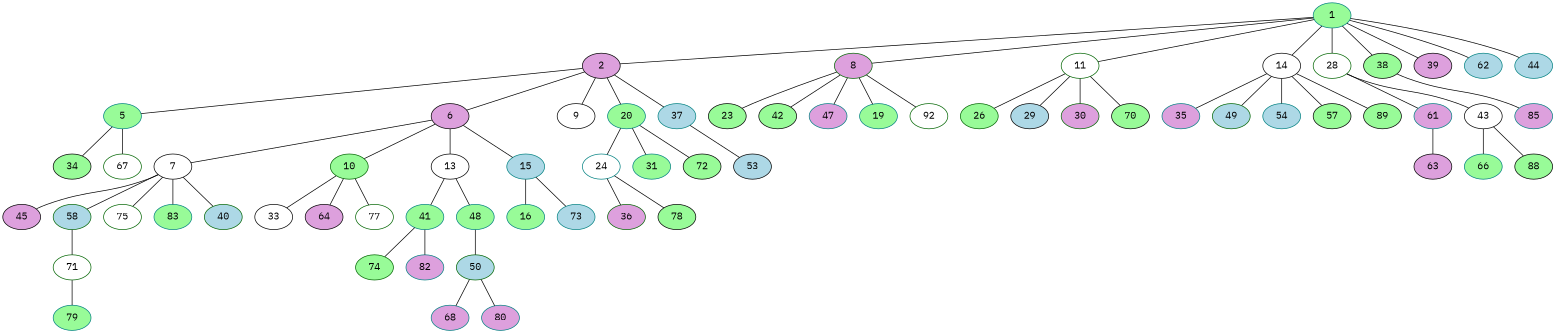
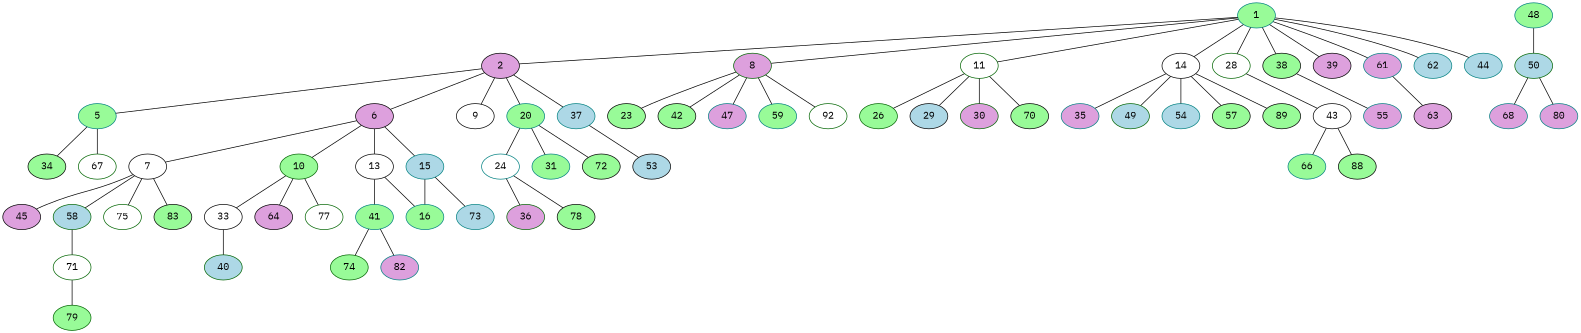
edge "28" -- "61": now "1" -- "61"
node "19": label "19" -> "59"
node "85": label "85" -> "55"
edge "7" -- "40": now "33" -- "40"
edge "13" -- "48": now "13" -- "16"
node "83": color teal -> black
node "79": color teal -> darkgreen
